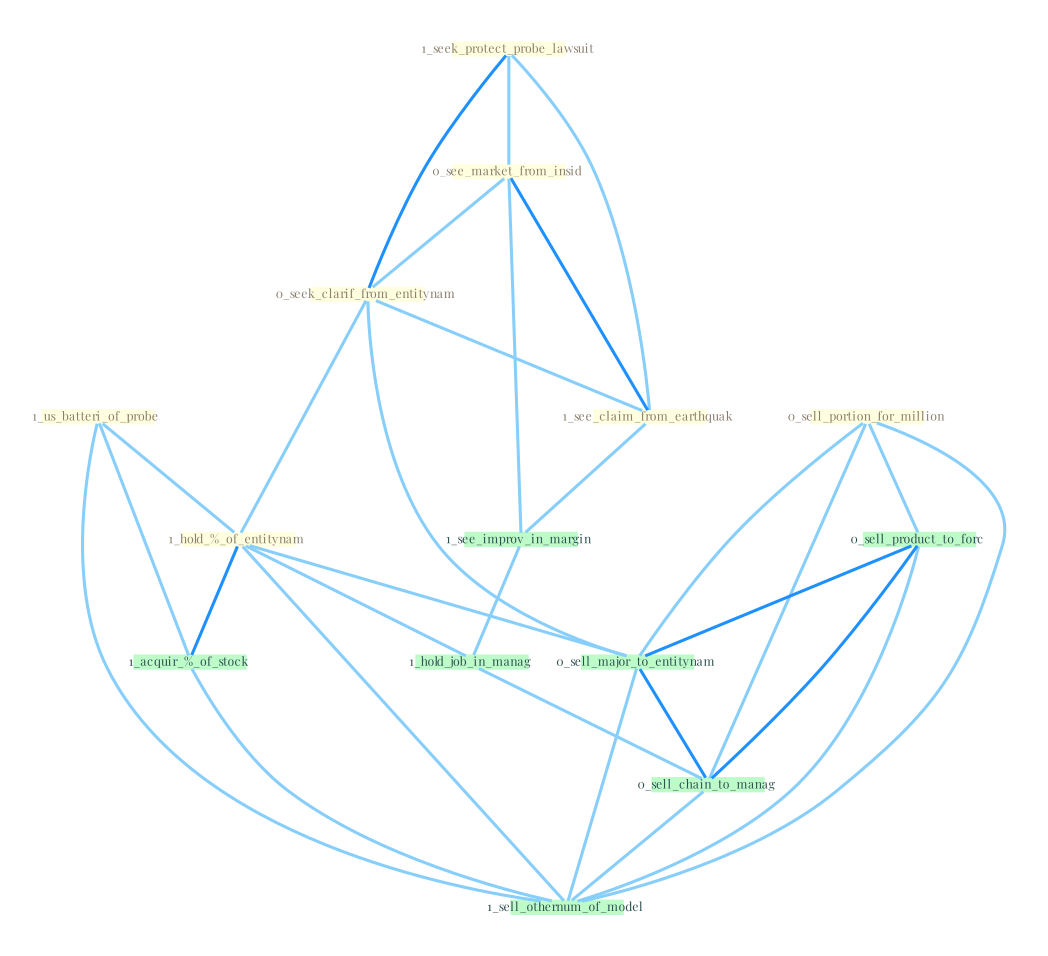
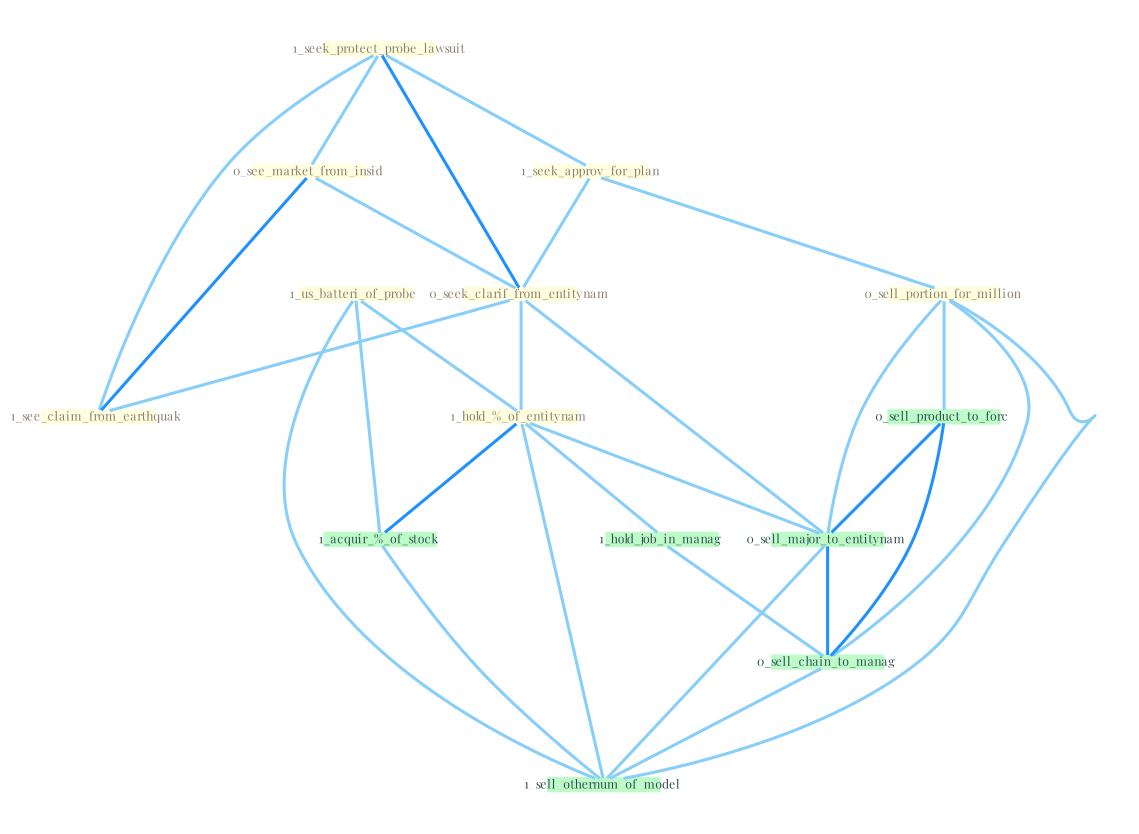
node "1_seek_approv_for_plan": added
node "1_see_improv_in_margin": removed
edge "0_sell_product_to_forc" -- "1_sell_othernum_of_model": removed
